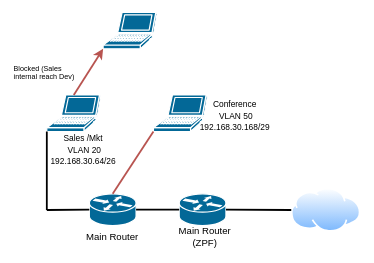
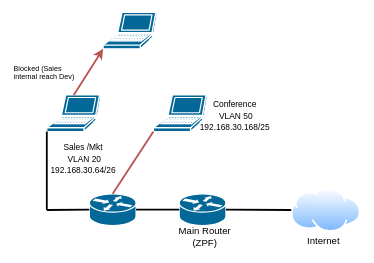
node "Conference VLAN 50 192.168.30.168/29": label "Conference VLAN 50 192.168.30.168/29" -> "Conference VLAN 50 192.168.30.168/25"
node "Sales /Mkt VLAN 20 192.168.30.64/26": moved (83, 150) -> (83, 159)
node "Main Router": removed
node "Internet": added
